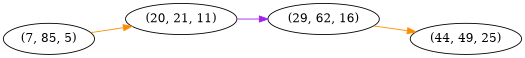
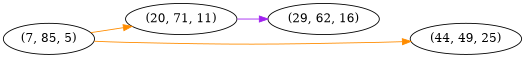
node "(20, 21, 11)": label "(20, 21, 11)" -> "(20, 71, 11)"
edge "(29, 62, 16)" -> "(44, 49, 25)": now "(7, 85, 5)" -> "(44, 49, 25)"
